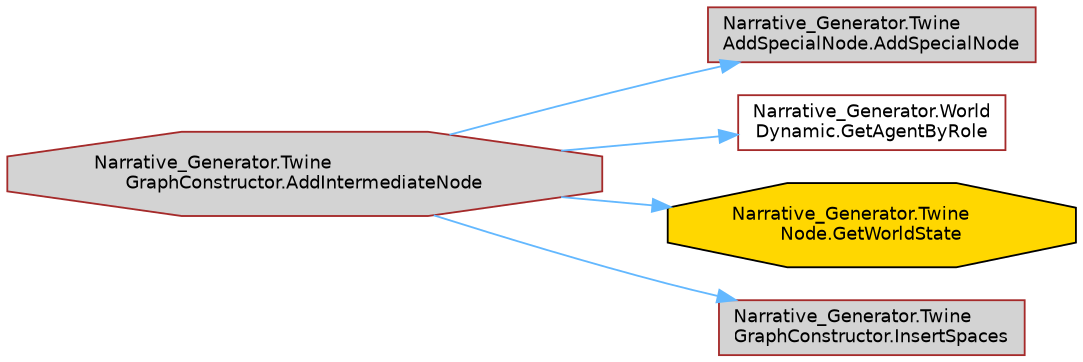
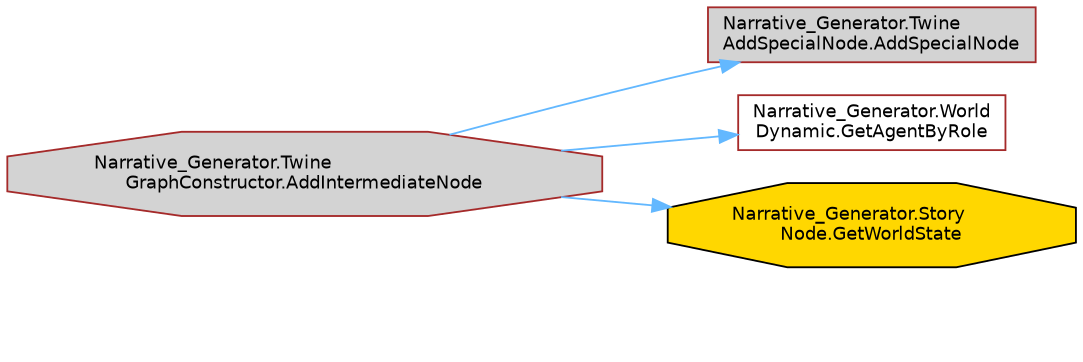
node "Narrative_Generator.Twine Node.GetWorldState": label "Narrative_Generator.Twine Node.GetWorldState" -> "Narrative_Generator.Story Node.GetWorldState"
node "Narrative_Generator.Twine GraphConstructor.InsertSpaces": removed
